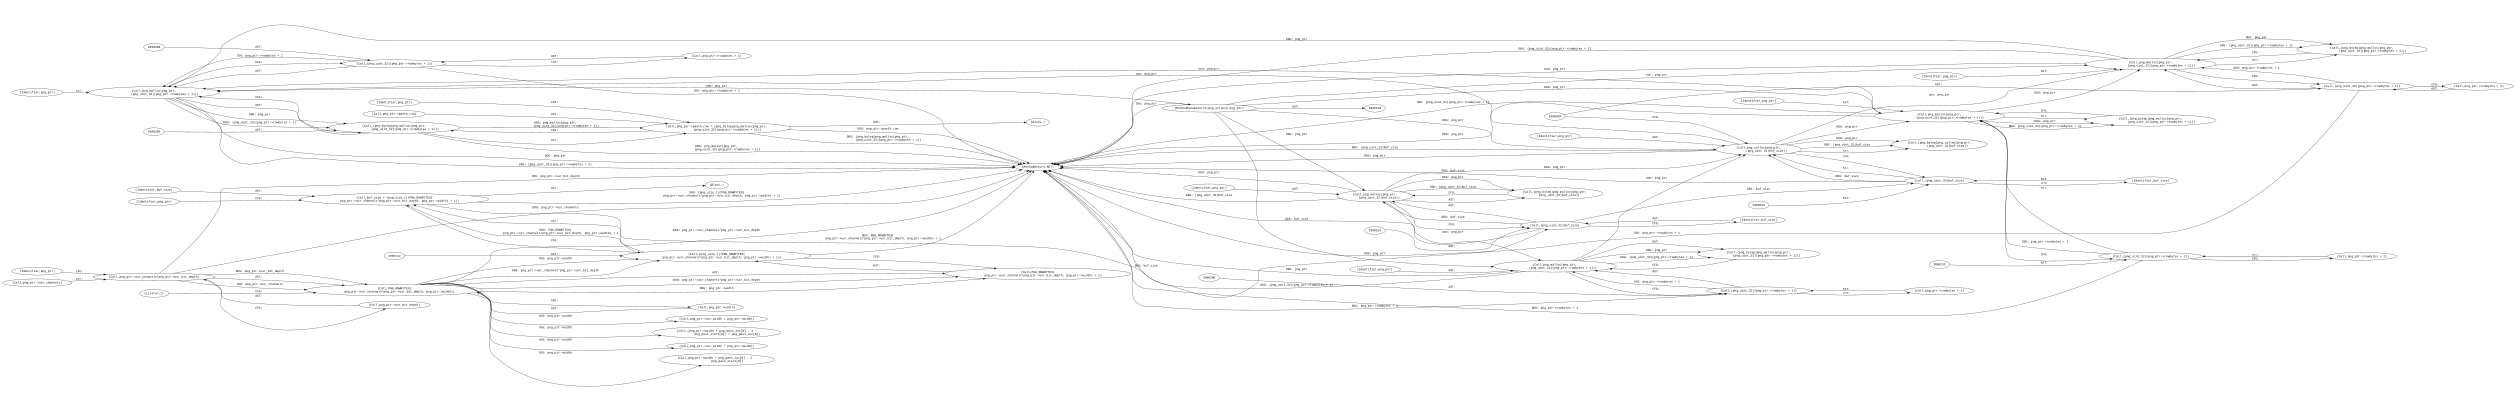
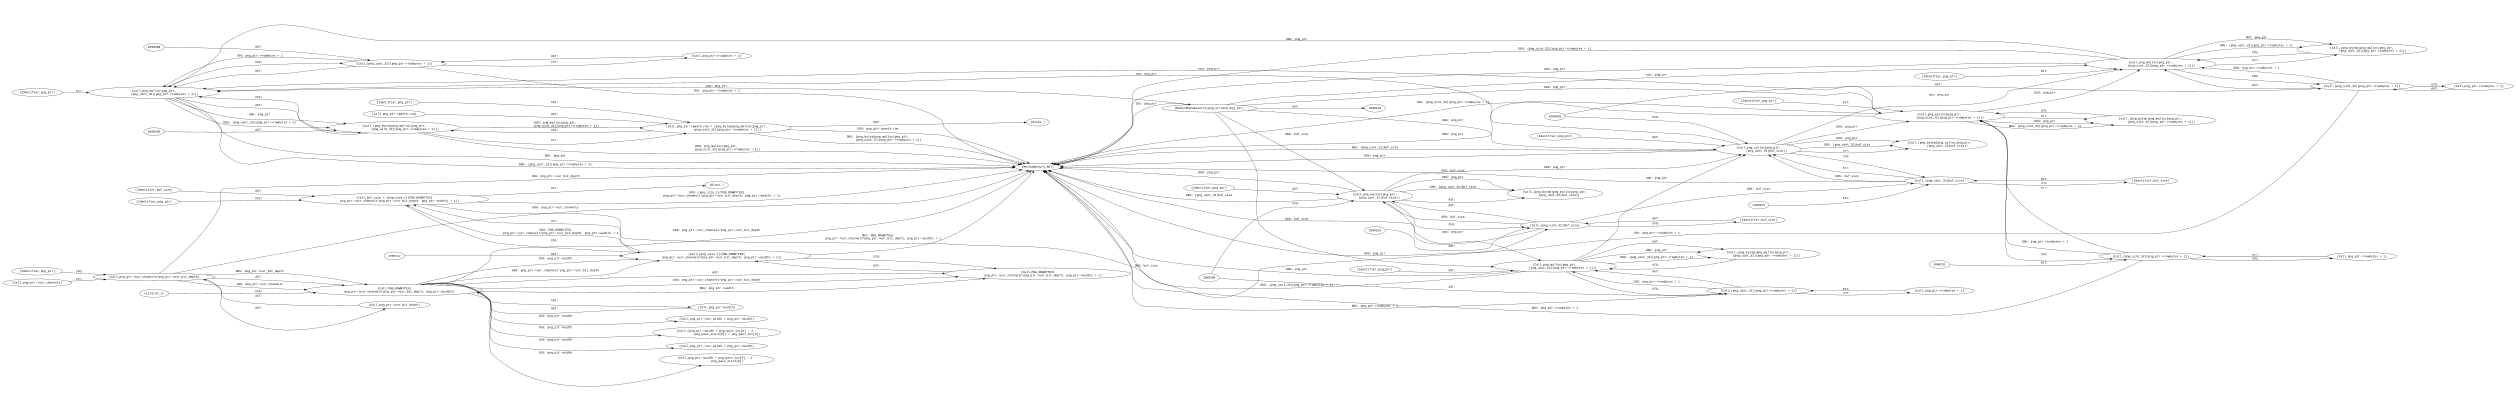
edge "(MethodParameterIn,png_structp png_ptr)" -> "(Call,png_malloc(png_ptr, (png_uint_32)buf_size))": label "DDG: png_ptr" -> "DDG: buf_size"
edge "(Call,(png_bytep)png_malloc(png_ptr, (png_uint_32)buf_size))" -> "(Call,png_malloc(png_ptr, (png_uint_32)buf_size))": now "1000180" -> "(Call,png_malloc(png_ptr, (png_uint_32)buf_size))"
edge "(Call,png_ptr->usr_channels*png_ptr->usr_bit_depth)" -> "(Call,png_ptr->usr_bit_depth)": label "CFG: " -> "AST: "
